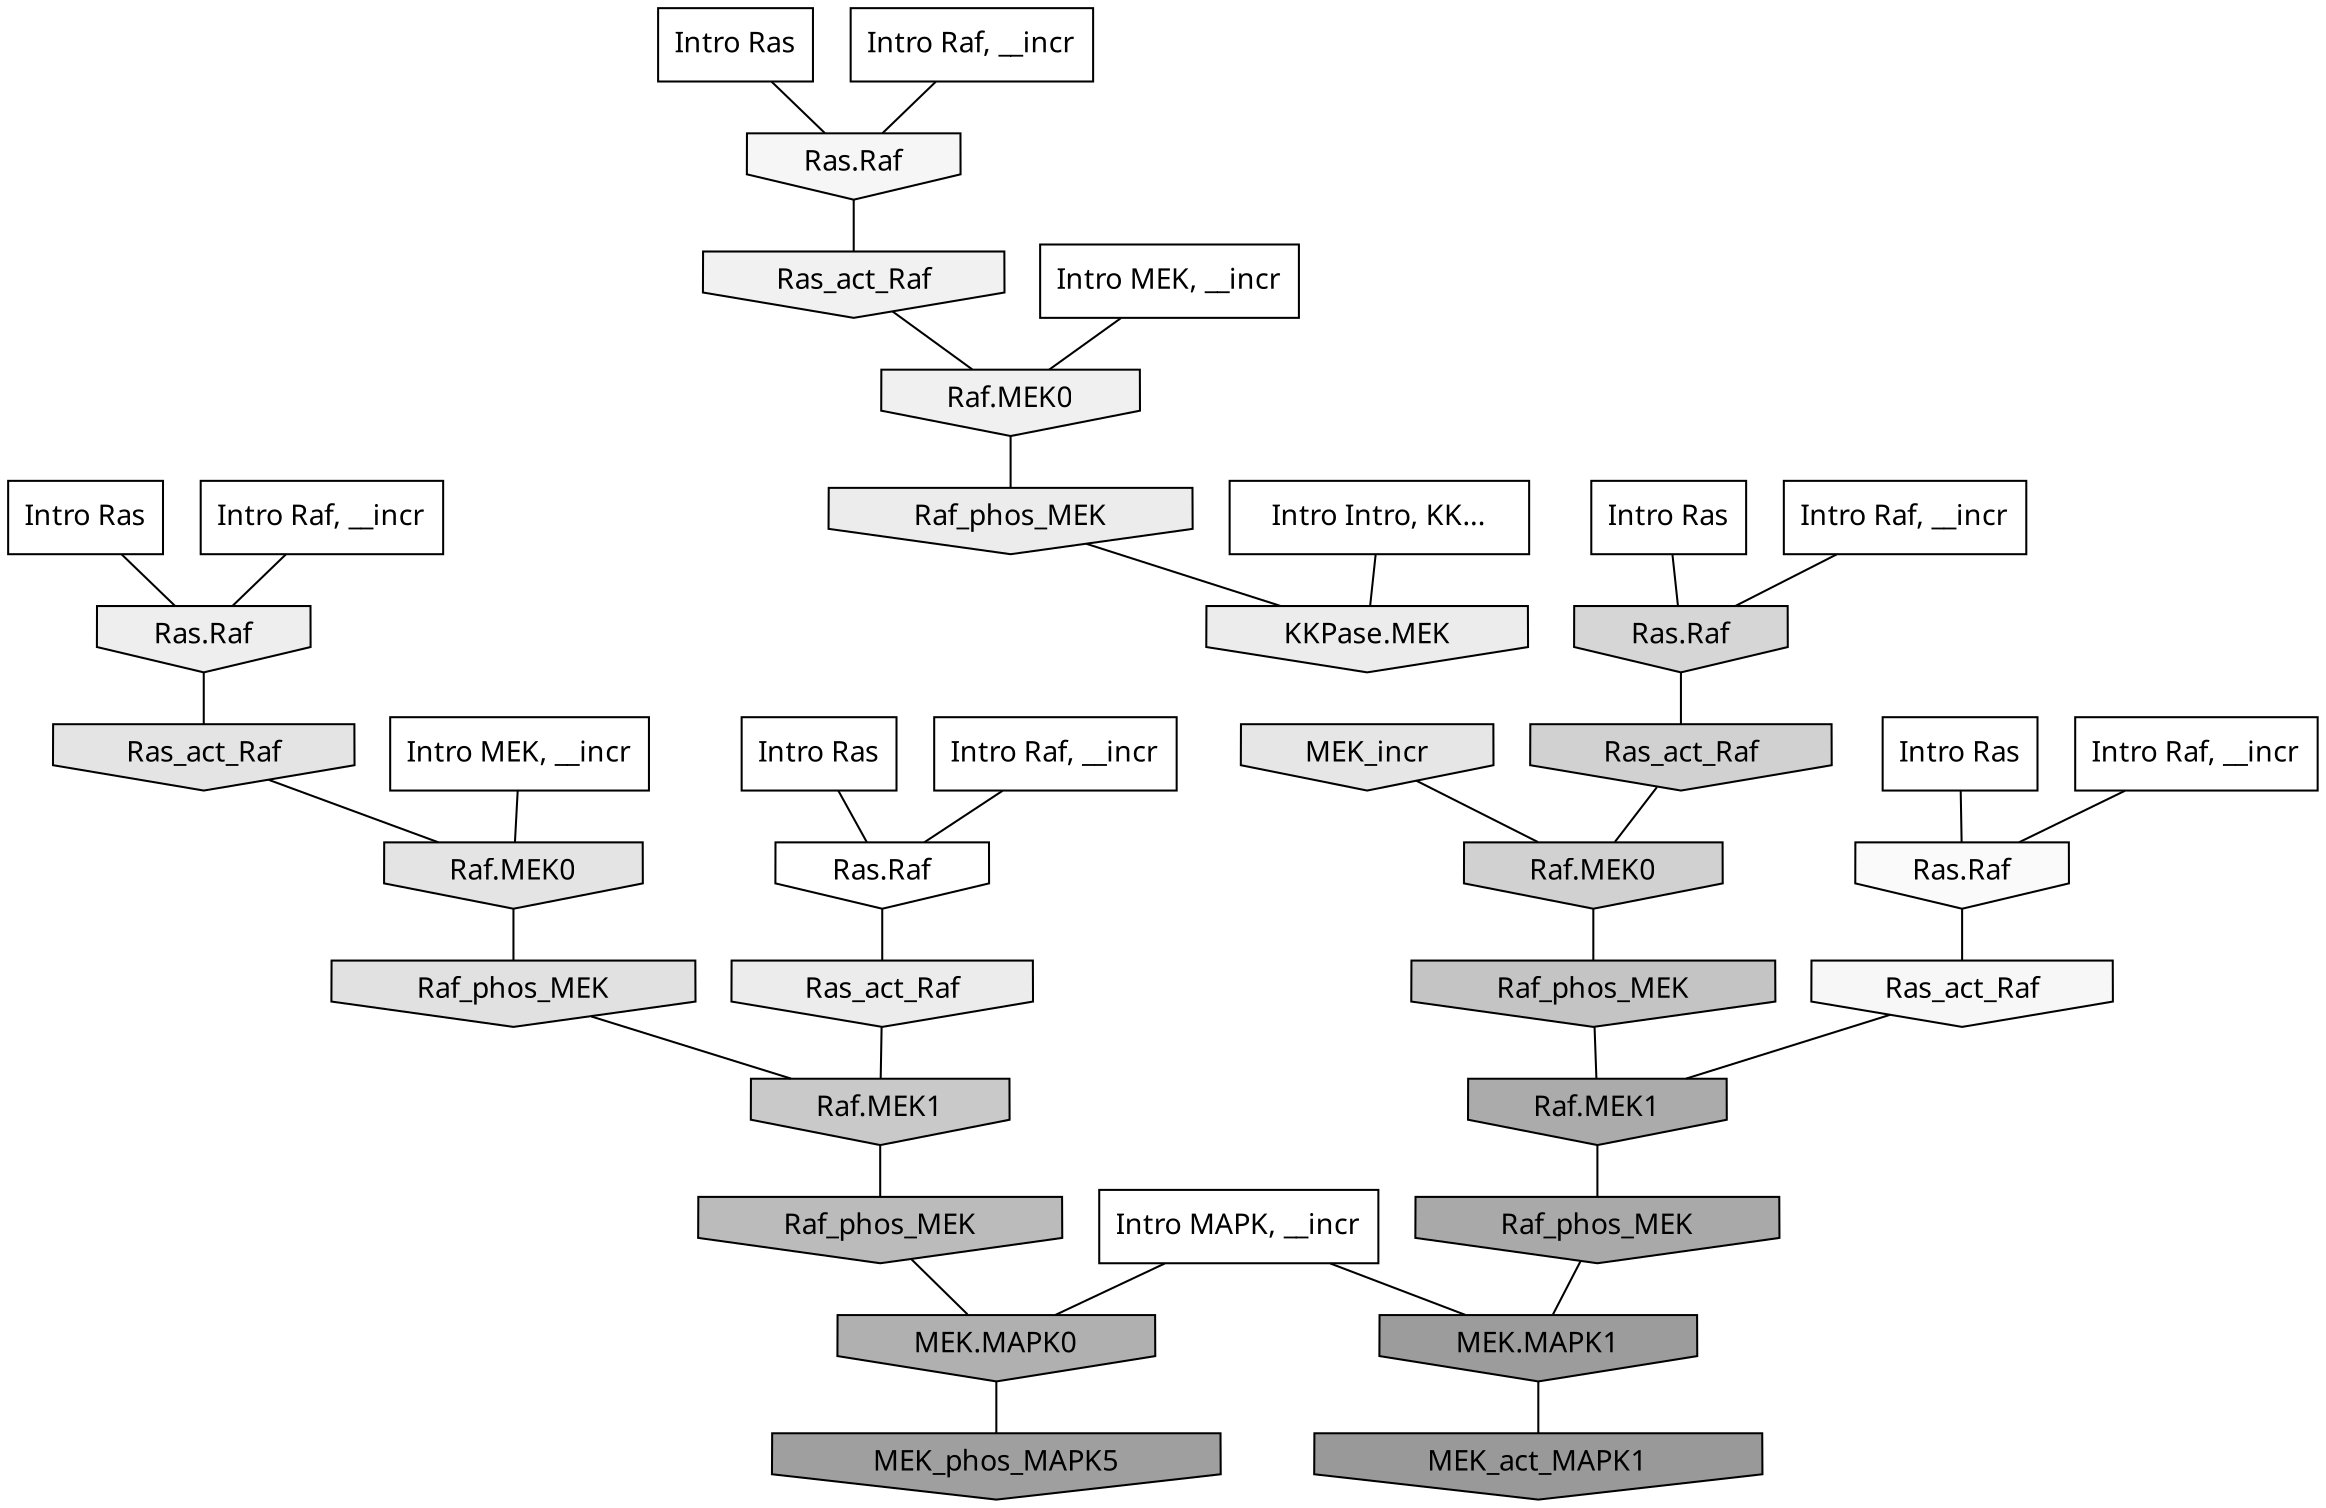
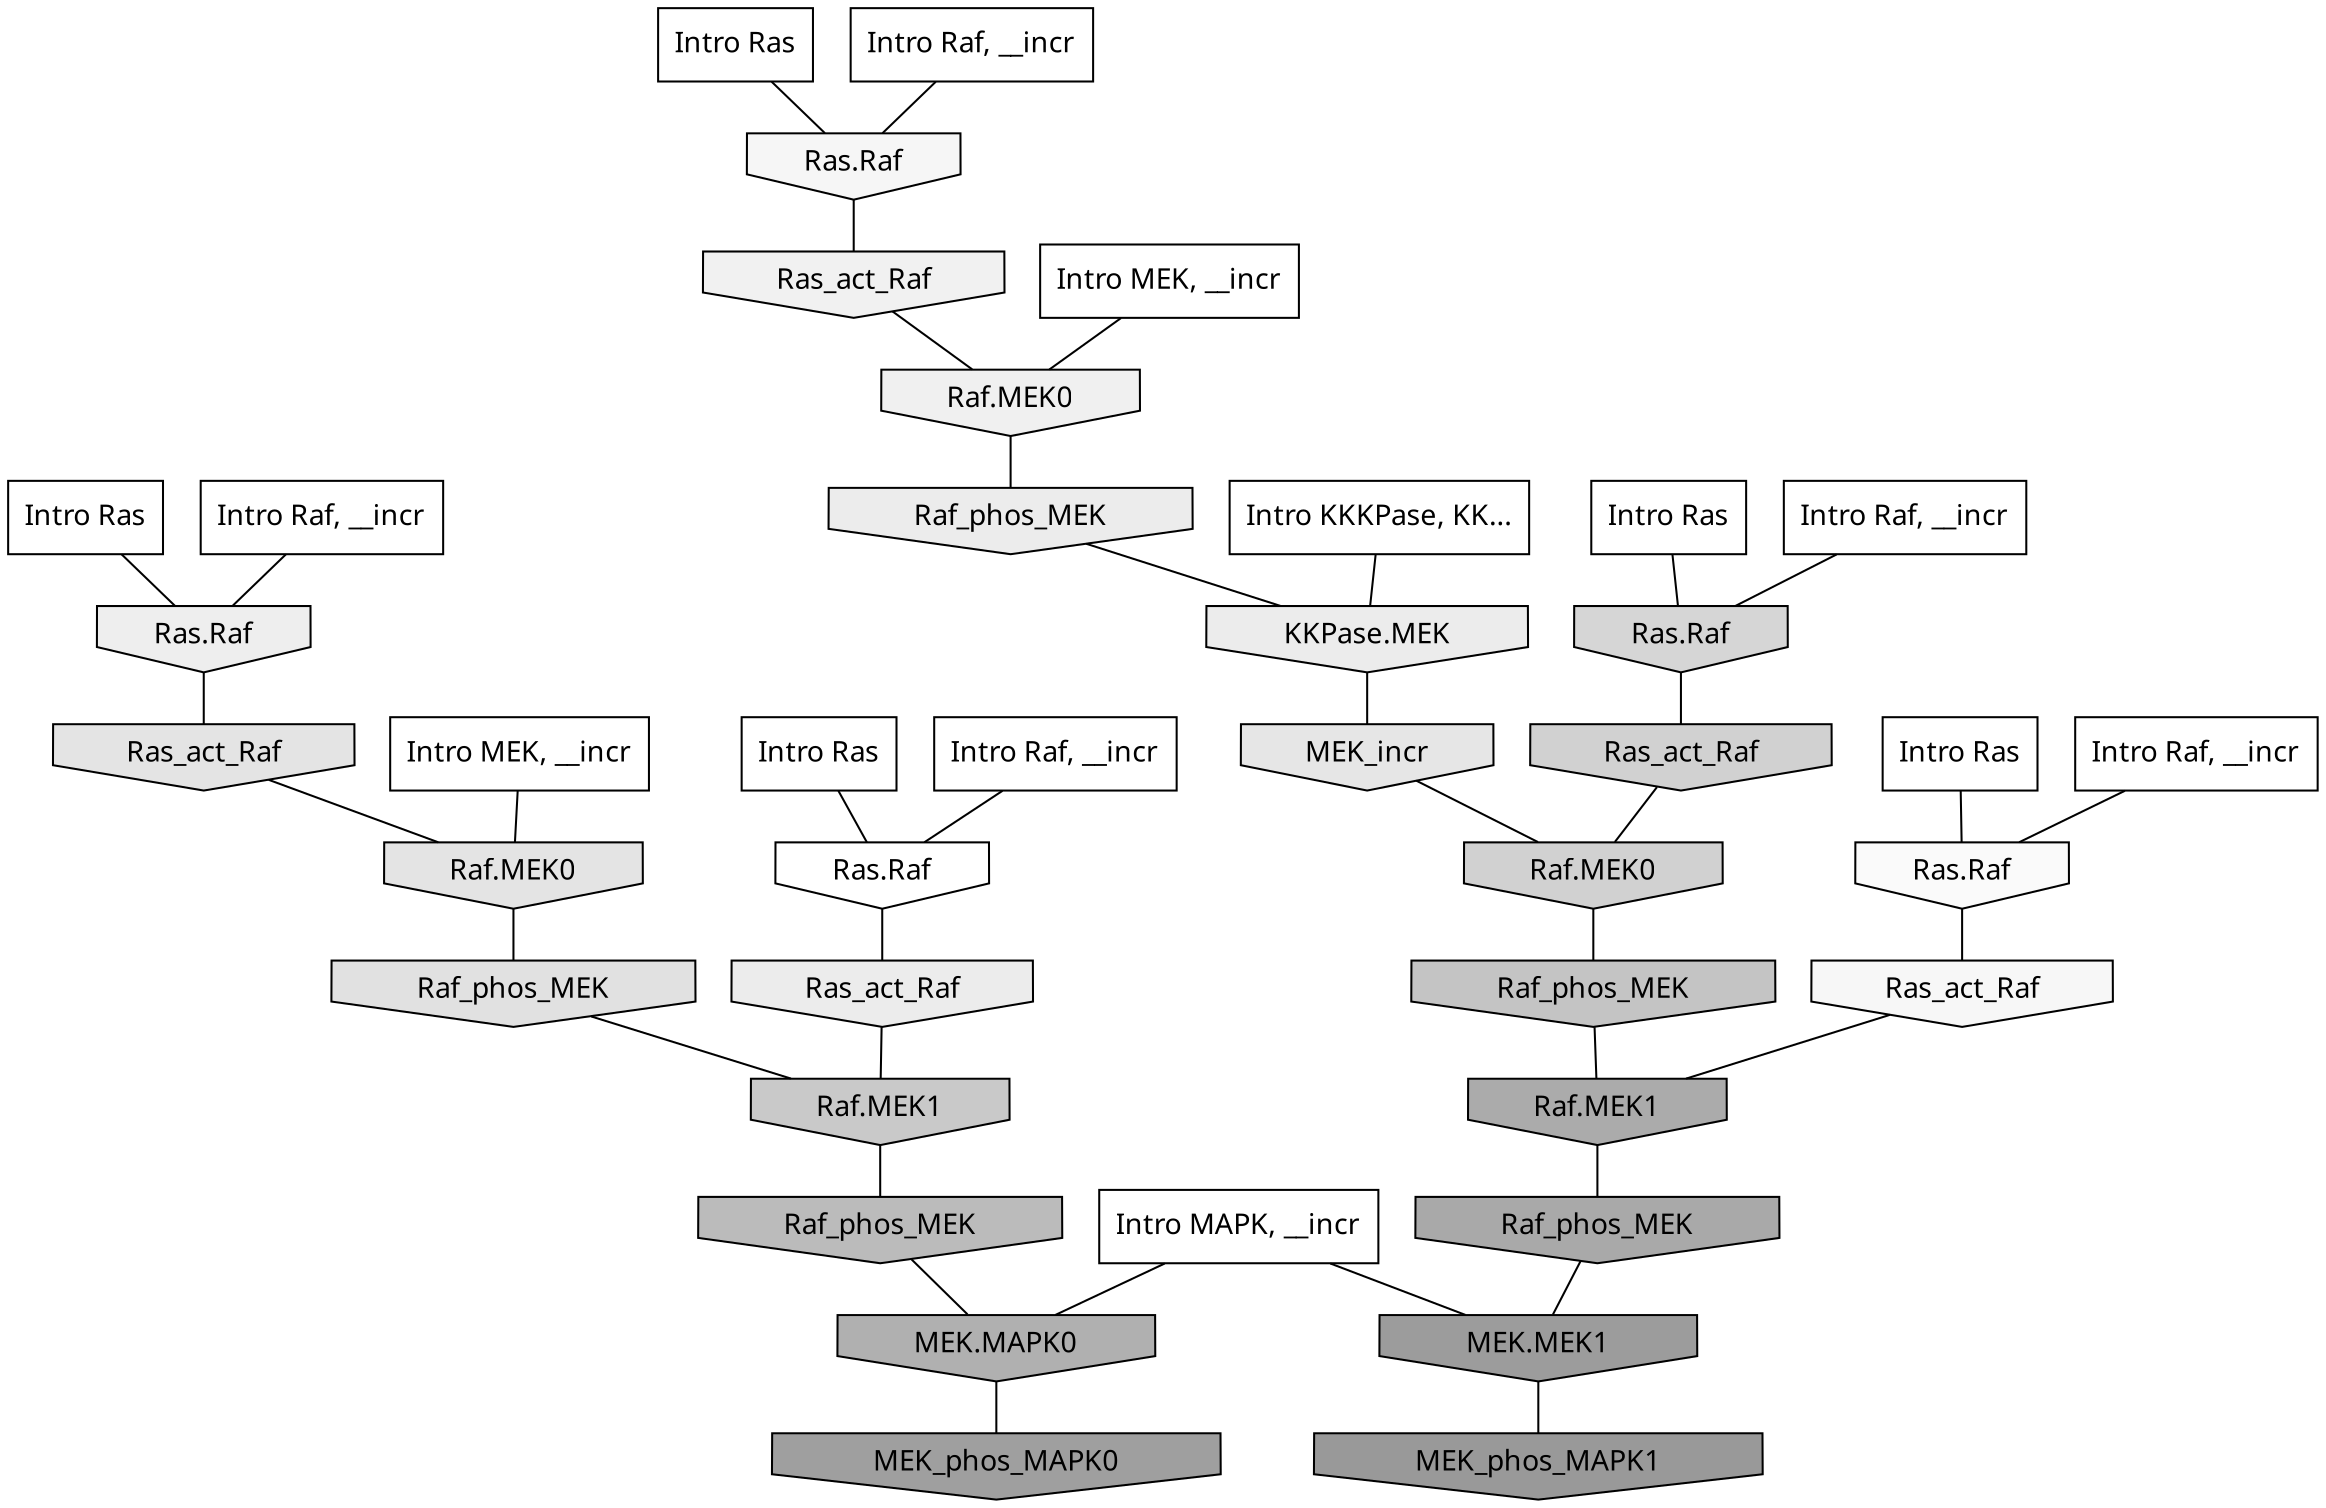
node "Intro Intro, KK...": label "Intro Intro, KK..." -> "Intro KKKPase, KK..."
edge "KKPase.MEK" -- "MEK_incr": added
node "MEK.MAPK1": label "MEK.MAPK1" -> "MEK.MEK1"
node "MEK_phos_MAPK5": label "MEK_phos_MAPK5" -> "MEK_phos_MAPK0"
node "MEK_act_MAPK1": label "MEK_act_MAPK1" -> "MEK_phos_MAPK1"
